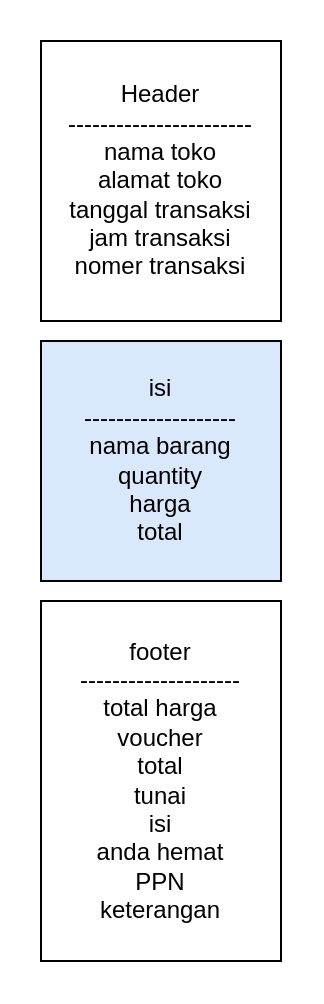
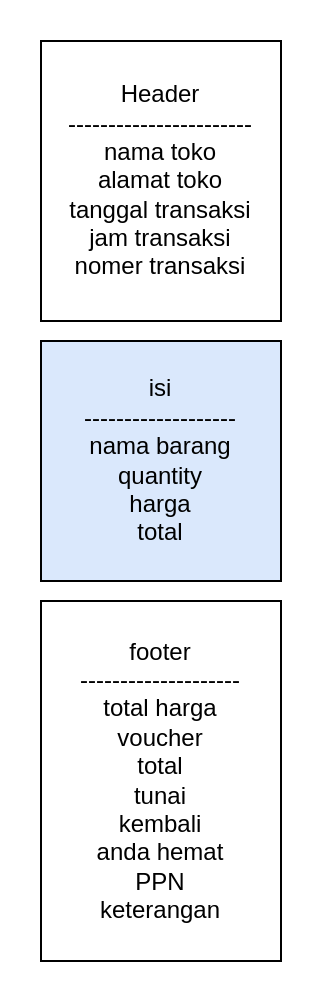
node "footer -------------------- total harga voucher total tunai isi anda hemat PPN keterangan": label "footer -------------------- total harga voucher total tunai isi anda hemat PPN keterangan" -> "footer -------------------- total harga voucher total tunai kembali anda hemat PPN keterangan"
